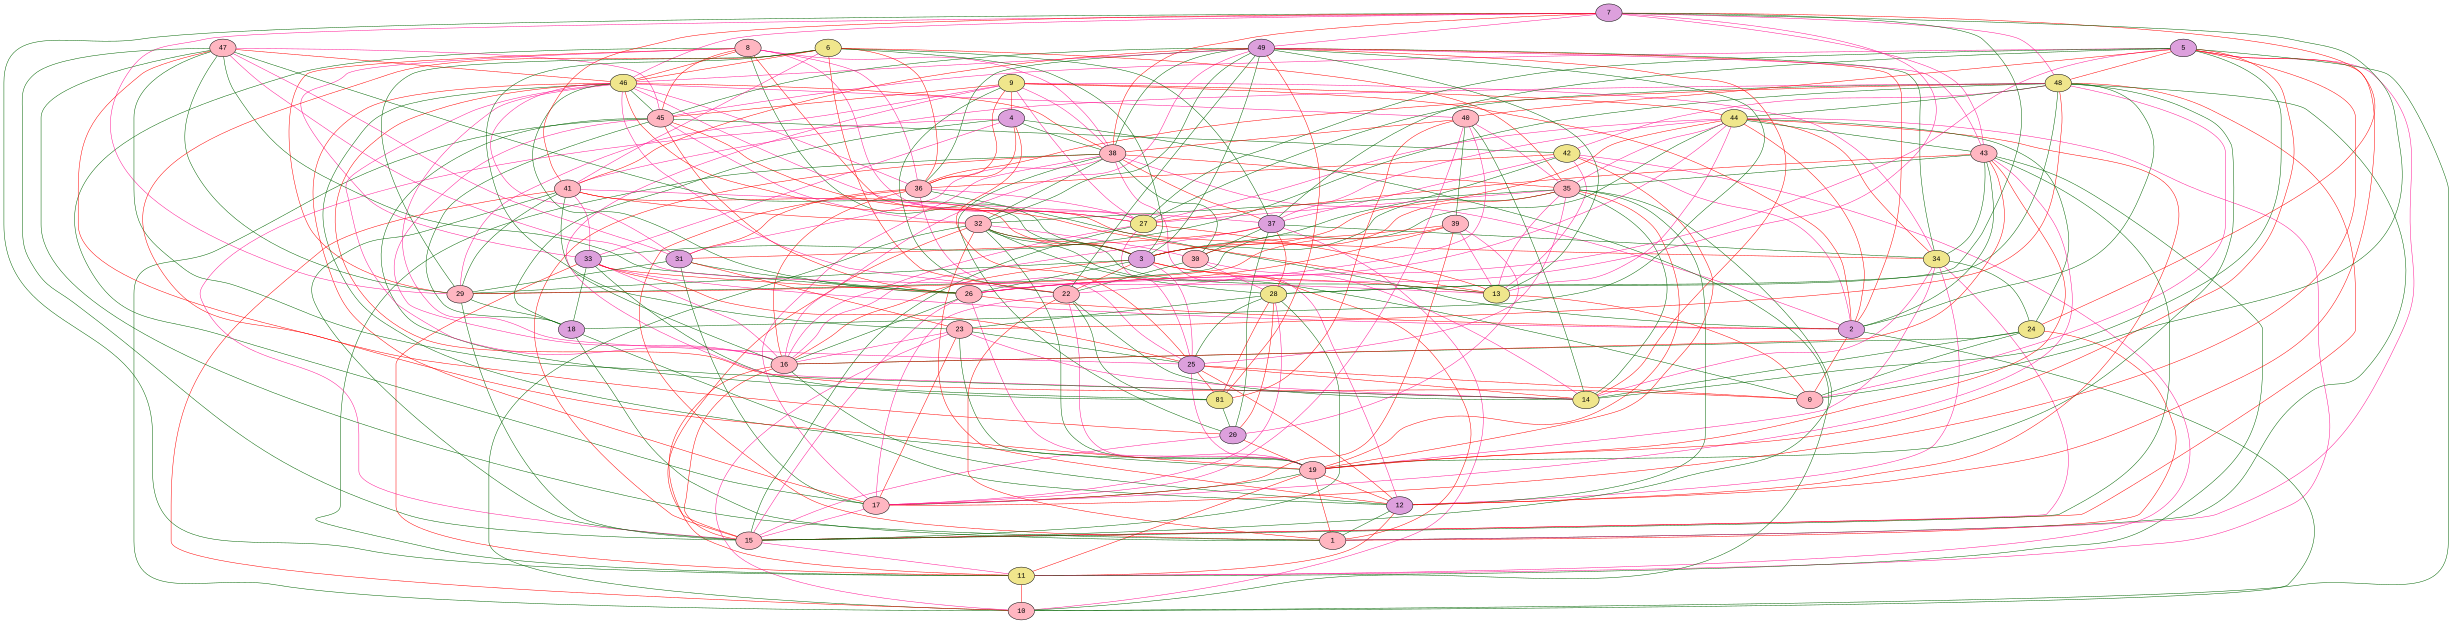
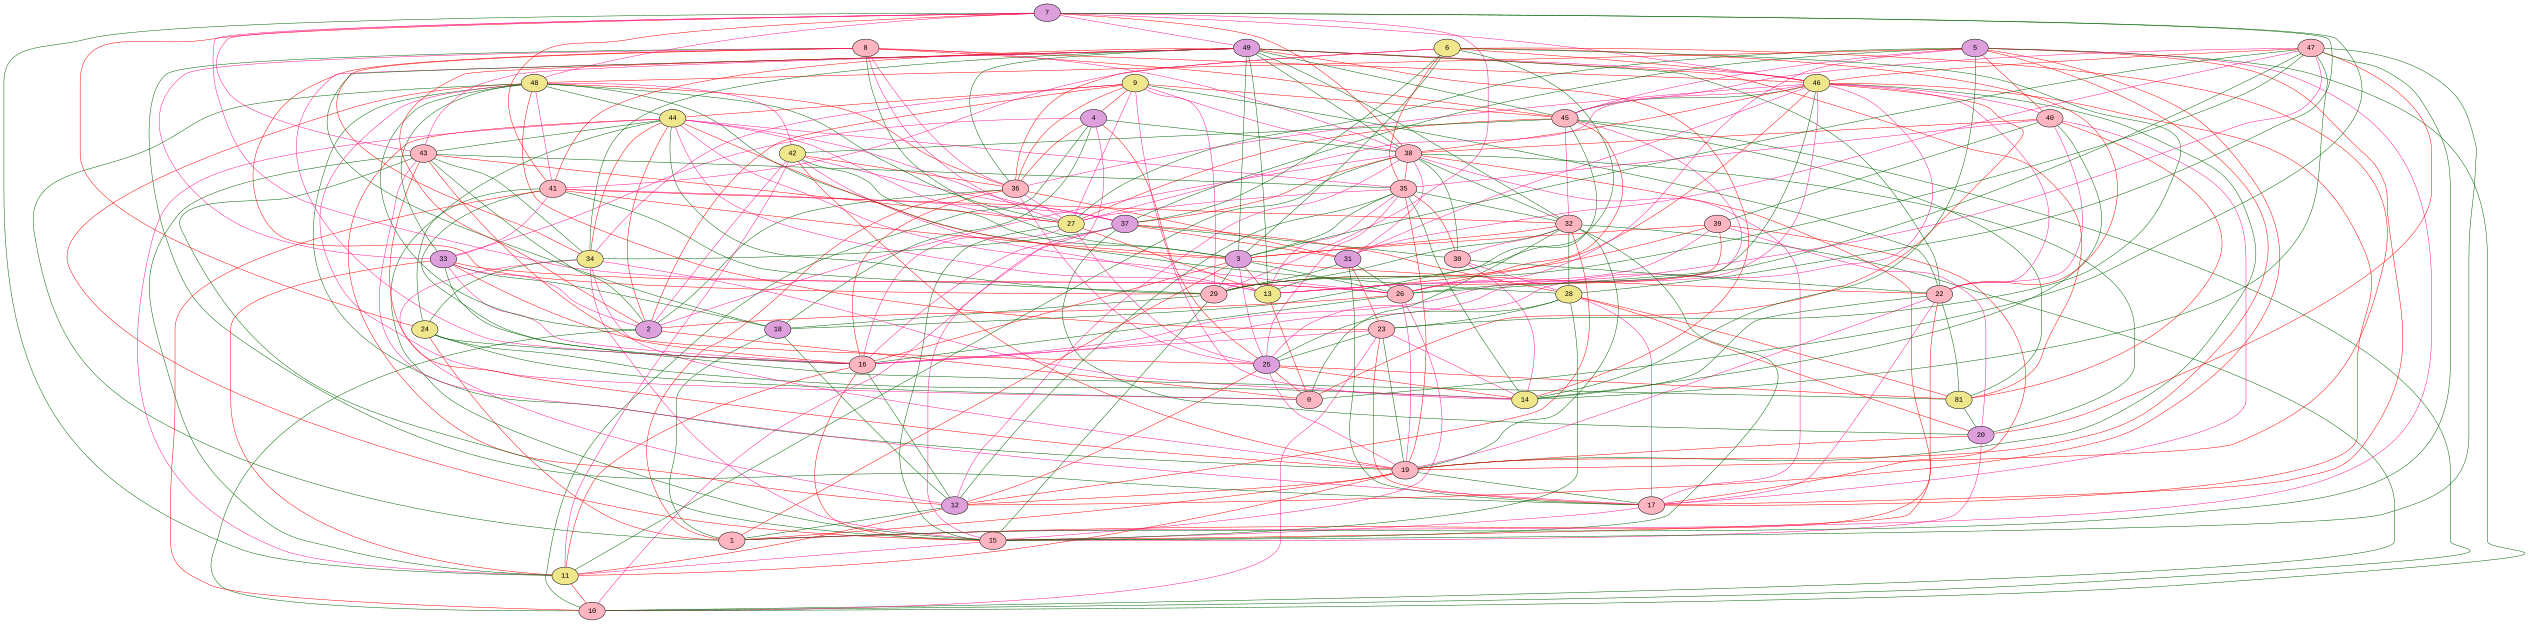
edge "32" -- "15": color red -> darkgreen
edge "35" -- "15": removed
